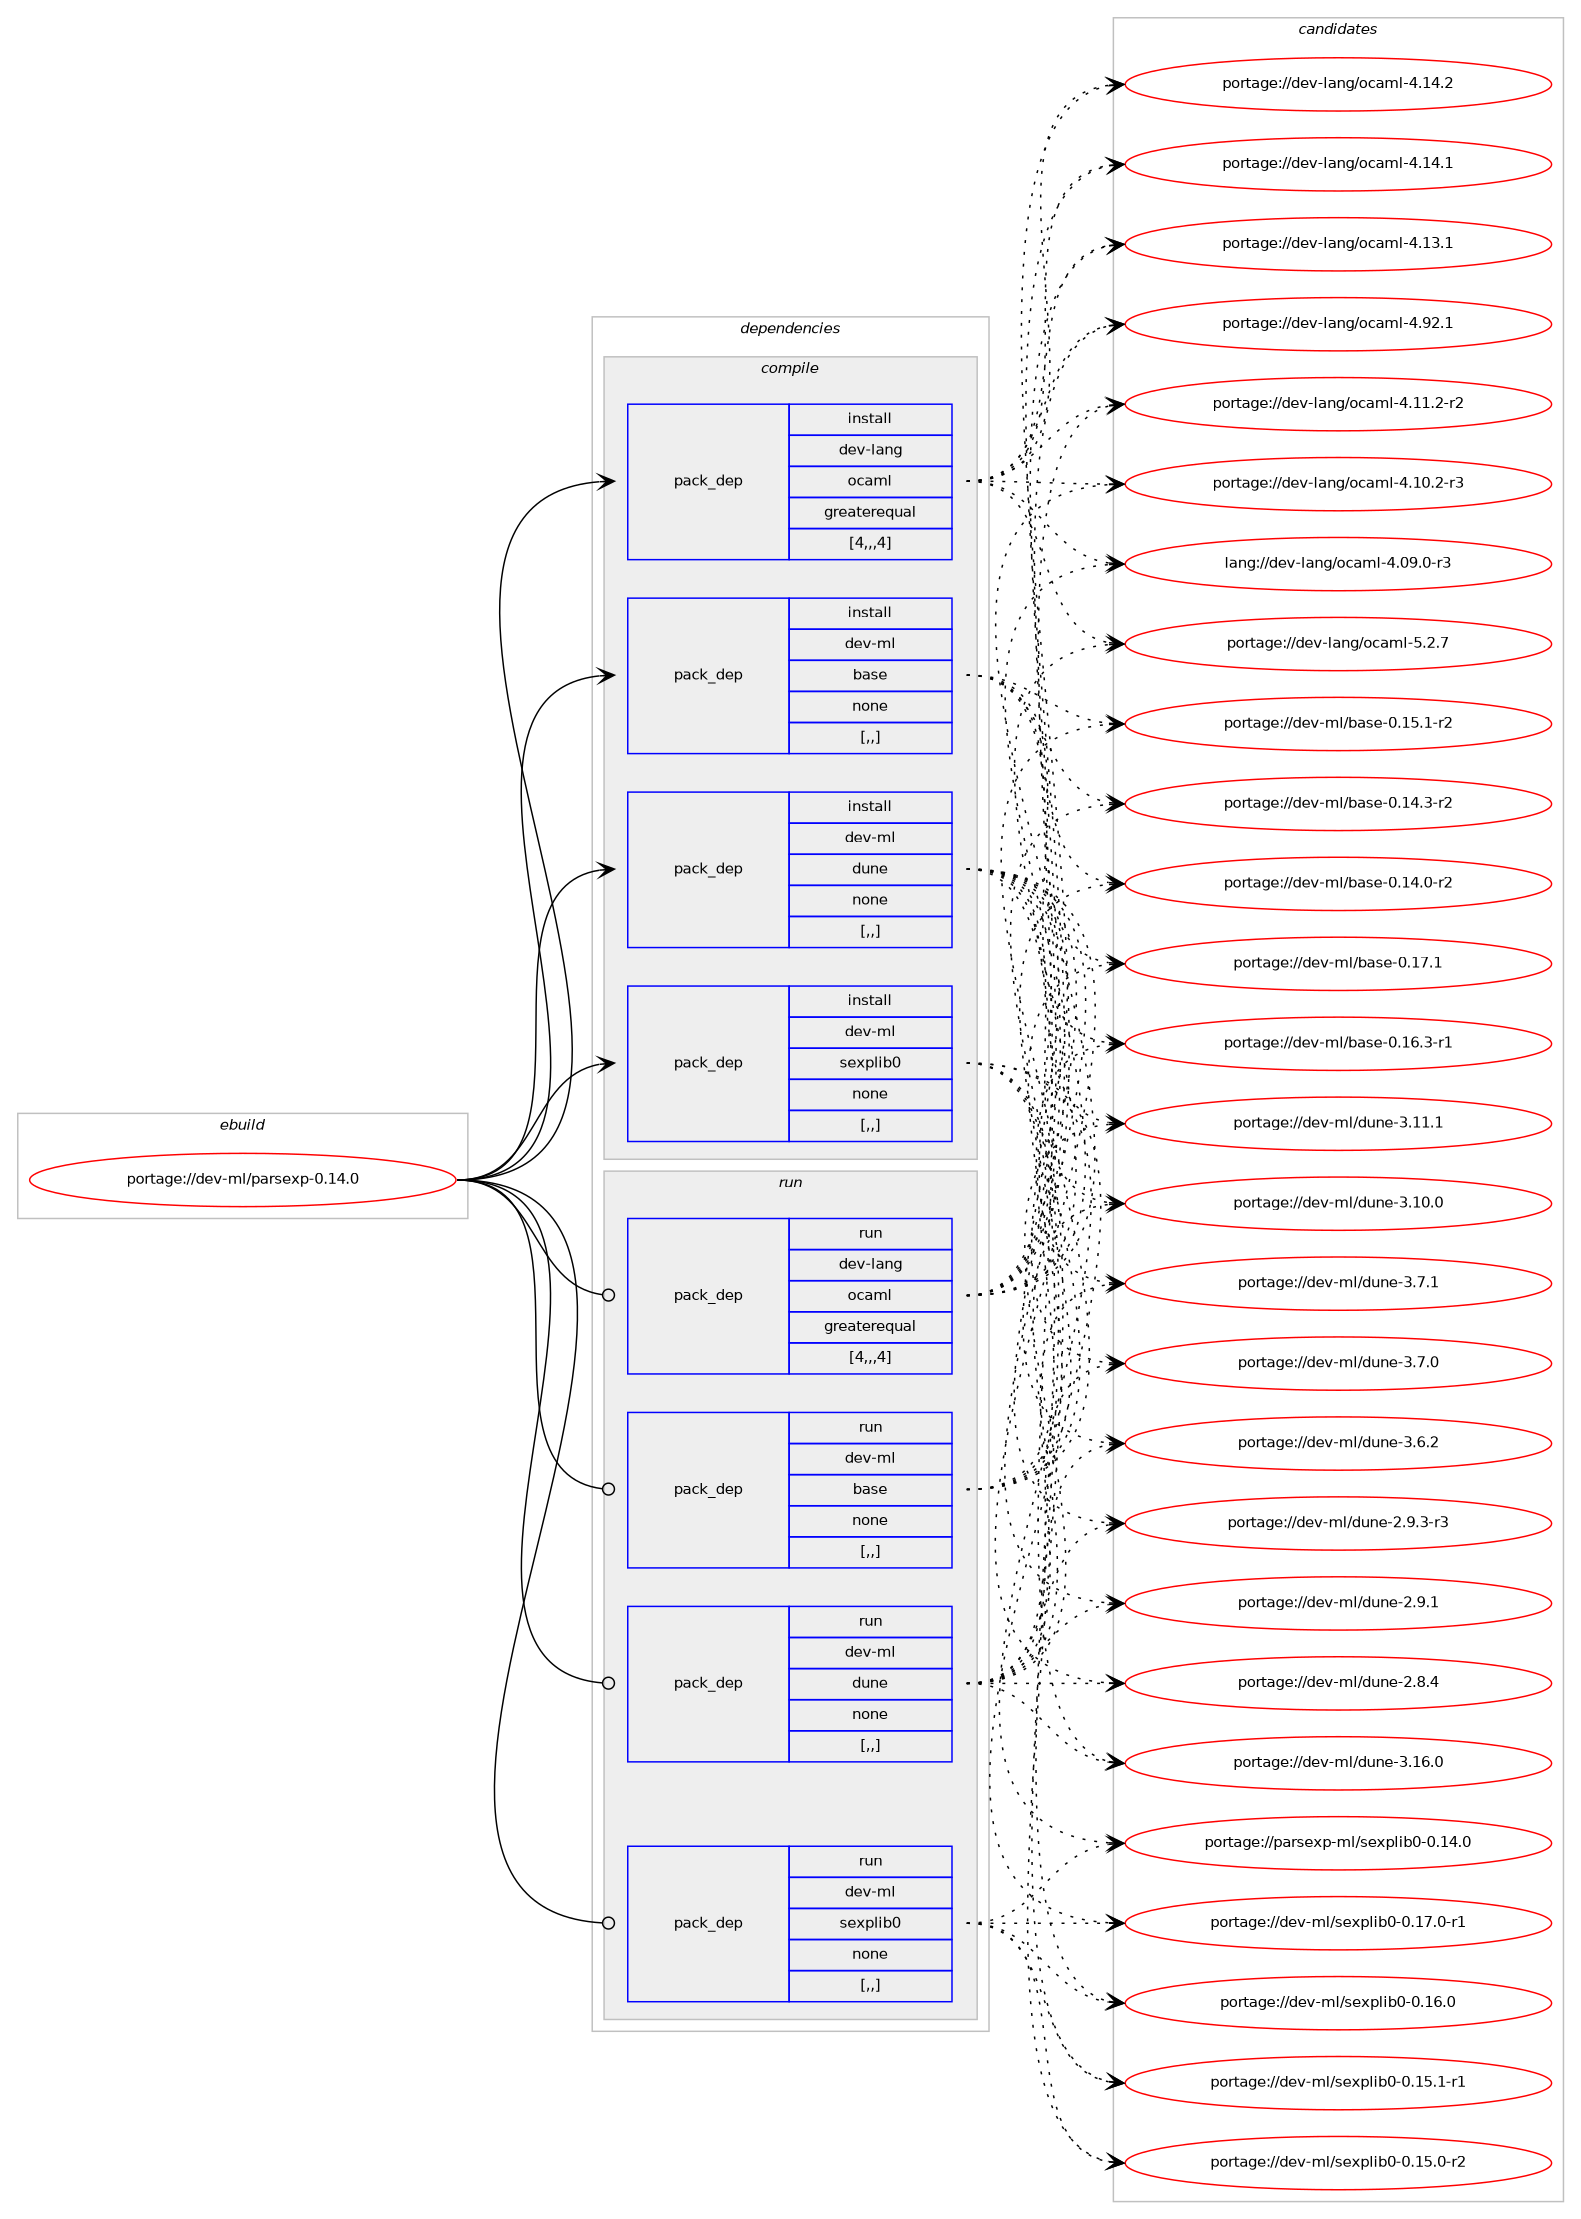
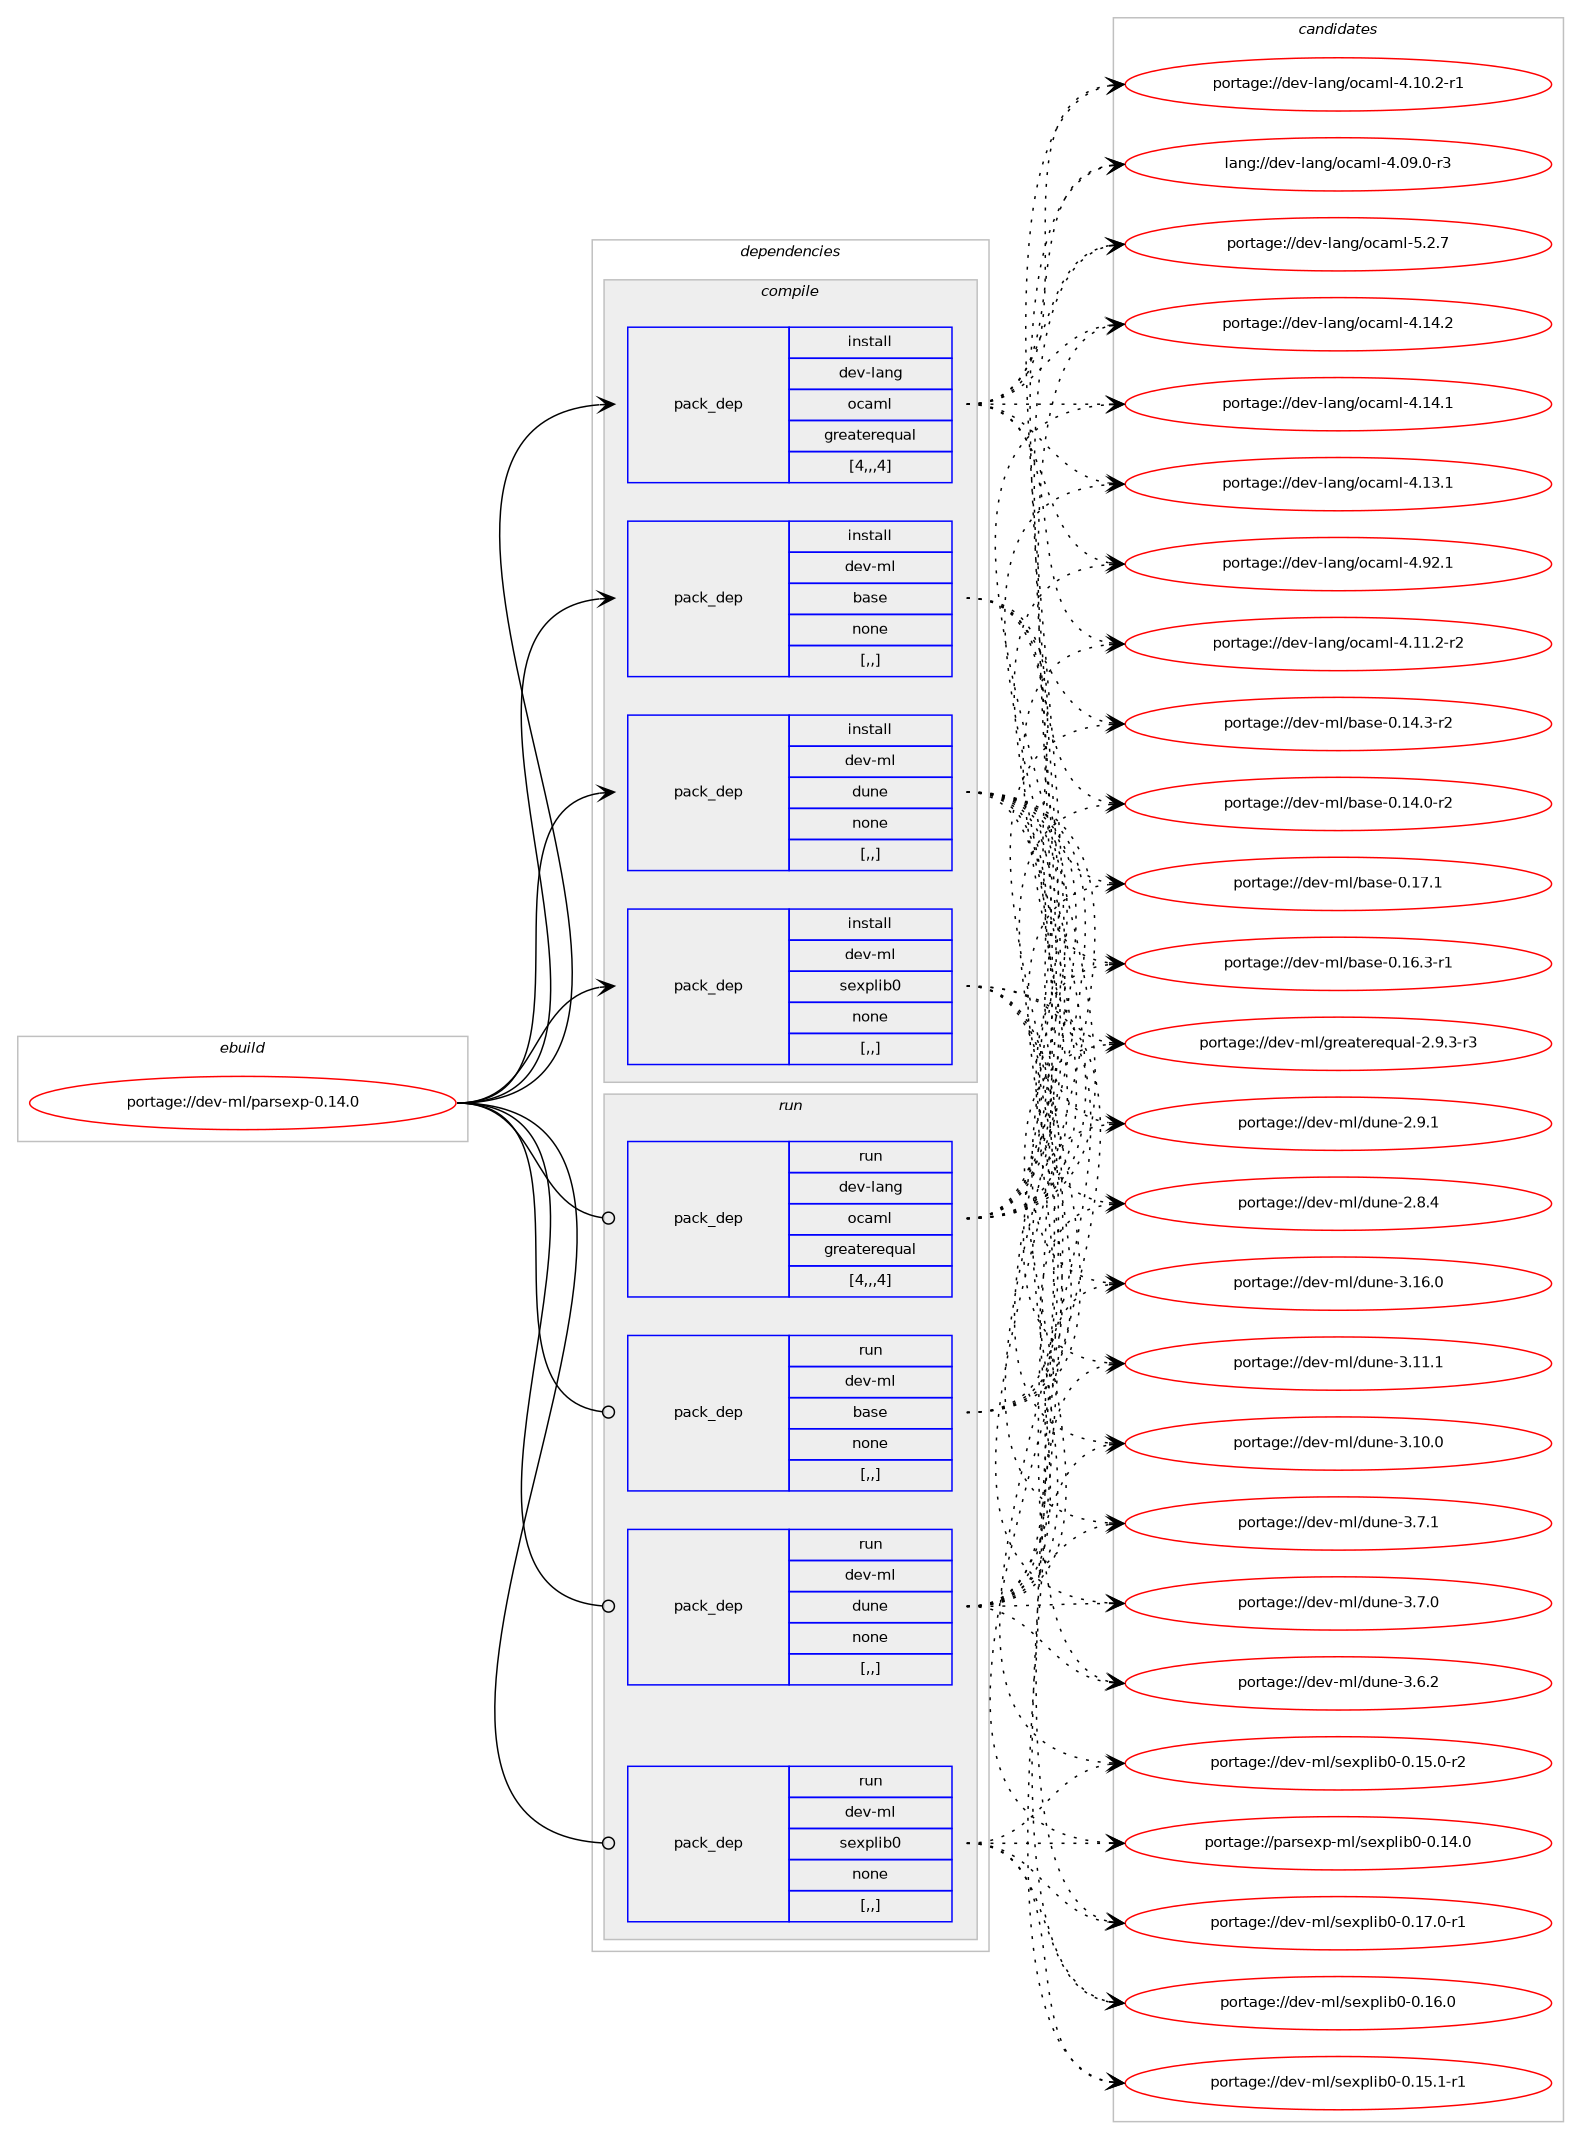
node "portage://dev-lang/ocaml-4.10.2-r3": label "portage://dev-lang/ocaml-4.10.2-r3" -> "portage://dev-lang/ocaml-4.10.2-r1"
node "portage://dev-ml/base-0.15.1-r2": removed
node "portage://dev-ml/dune-2.9.3-r3": label "portage://dev-ml/dune-2.9.3-r3" -> "portage://dev-ml/greaterequal-2.9.3-r3"
